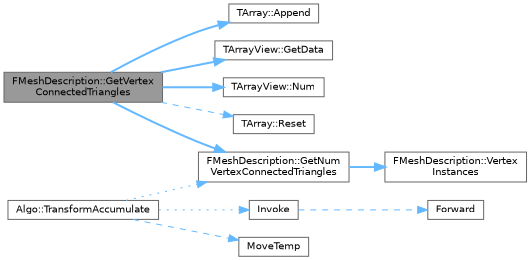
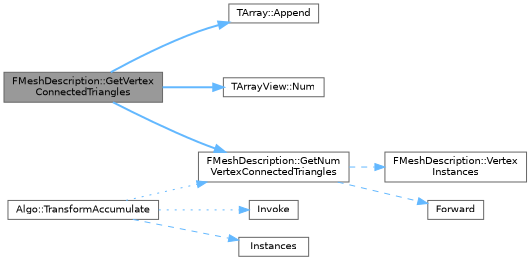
node "TArrayView::GetData": removed
node "TArray::Reset": removed
edge "FMeshDescription::GetNum VertexConnectedTriangles" -> "FMeshDescription::Vertex Instances": style bold -> dashed
edge "Invoke" -> "Forward": now "FMeshDescription::GetNum VertexConnectedTriangles" -> "Forward"
node "MoveTemp": label "MoveTemp" -> "Instances"
